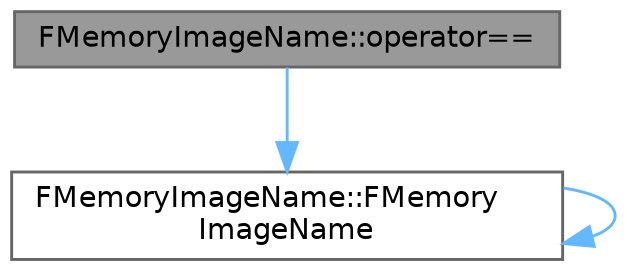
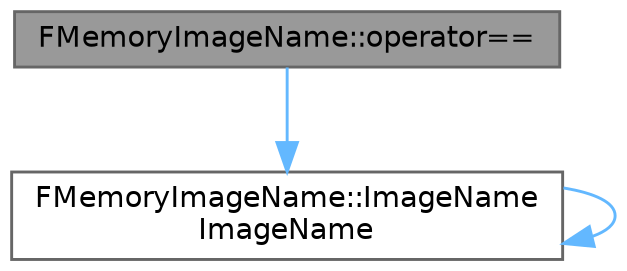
node "FMemoryImageName::FMemory ImageName": label "FMemoryImageName::FMemory ImageName" -> "FMemoryImageName::ImageName ImageName"
